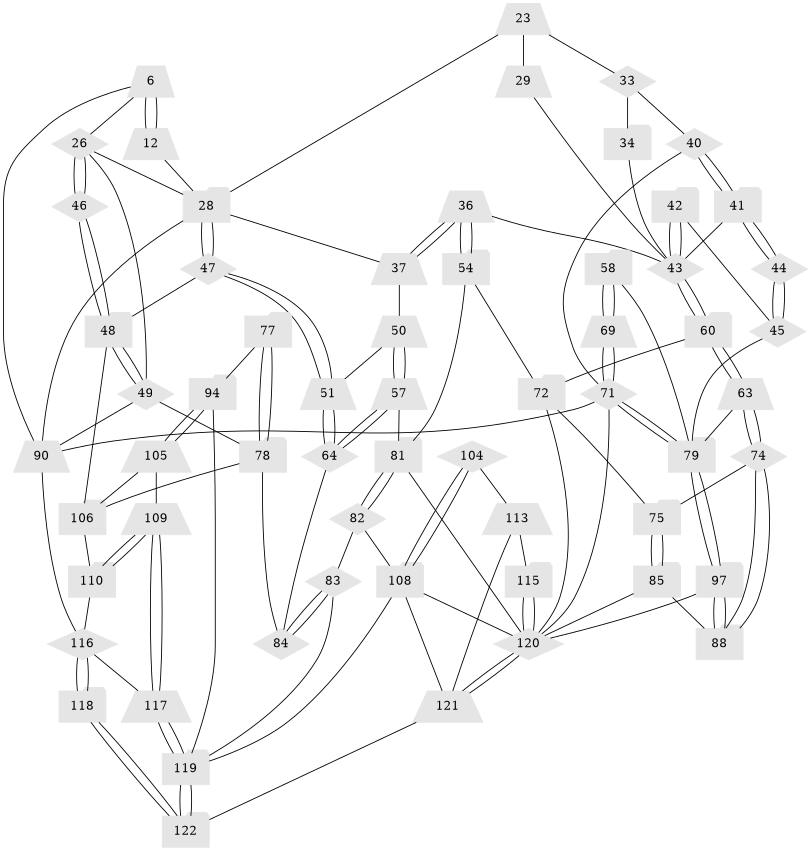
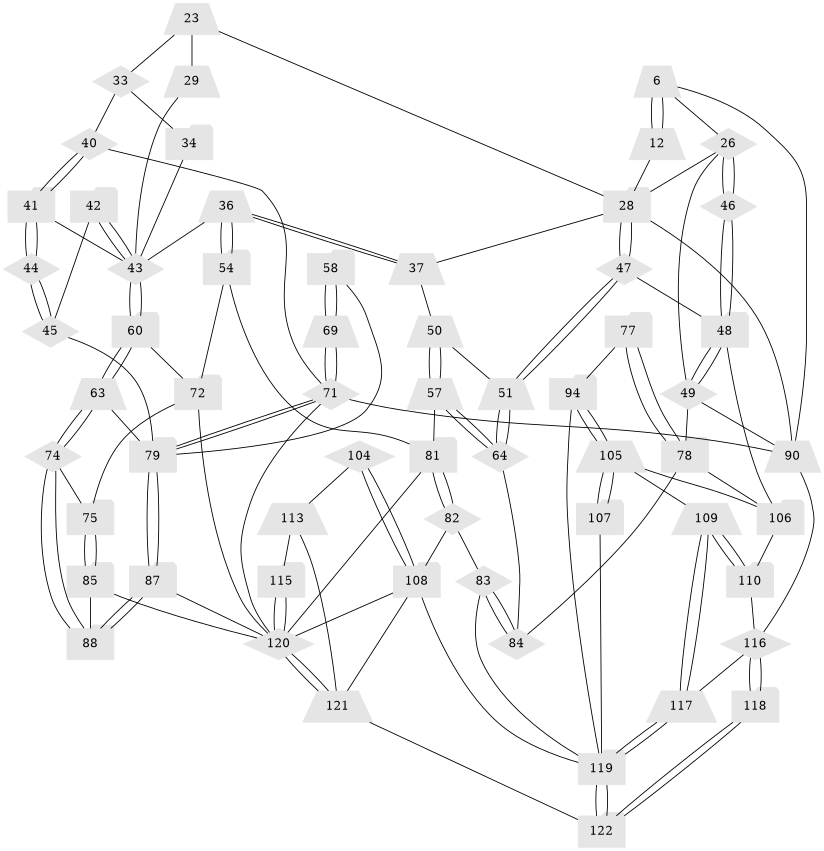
node "107": added
node "97": label "97" -> "87"
